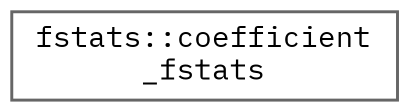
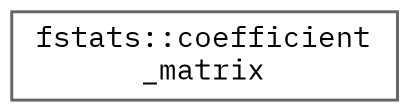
node "fstats::coefficient _fstats": label "fstats::coefficient _fstats" -> "fstats::coefficient _matrix"
